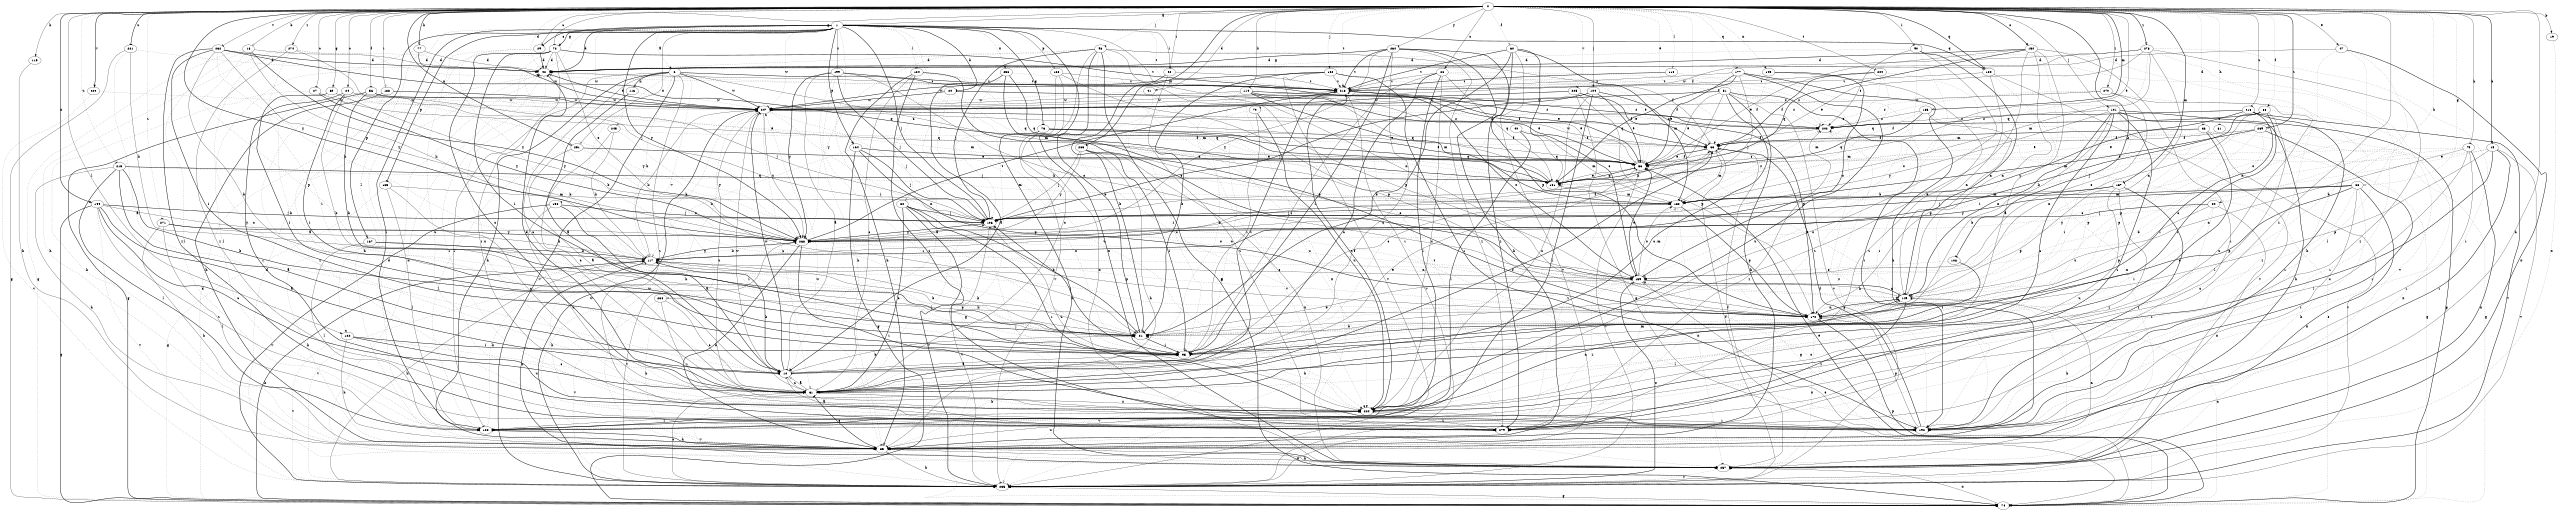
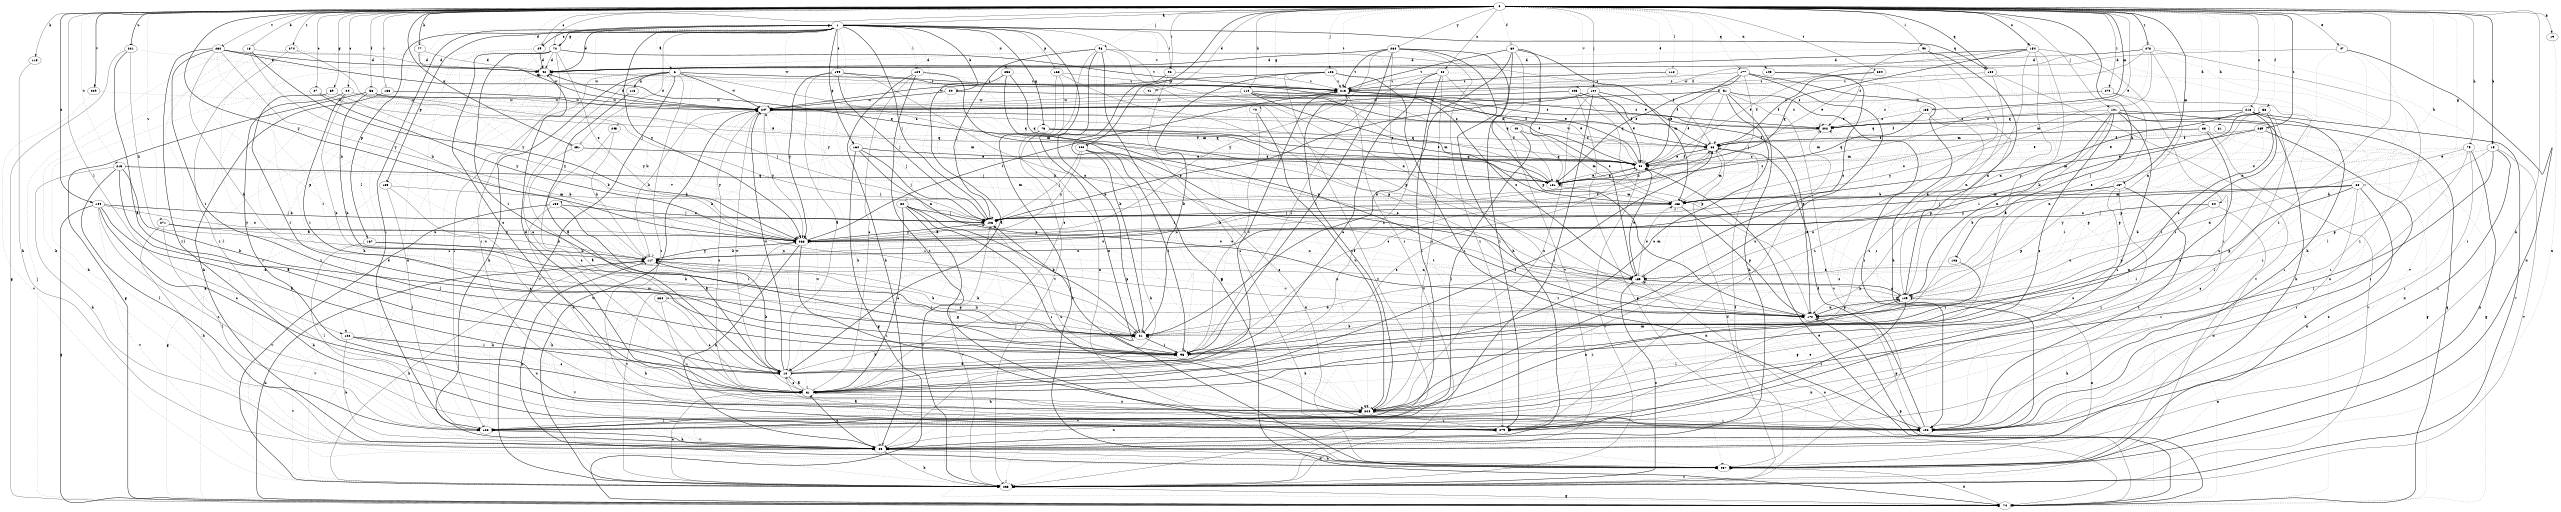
edge "18" -> "74": label "g" -> "j"
edge "221" -> "10": style dotted -> bold
